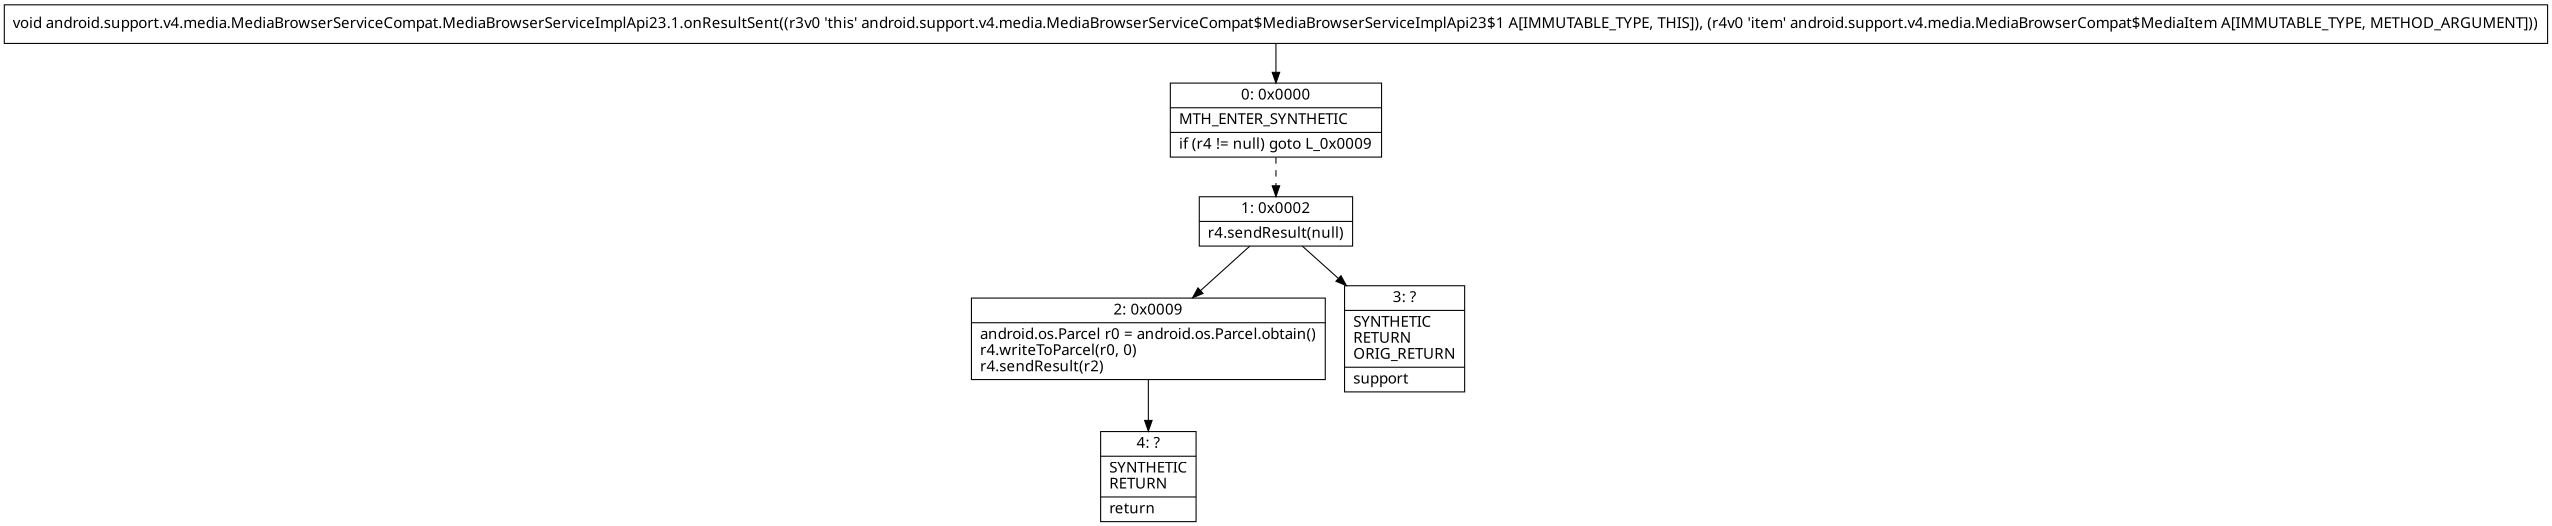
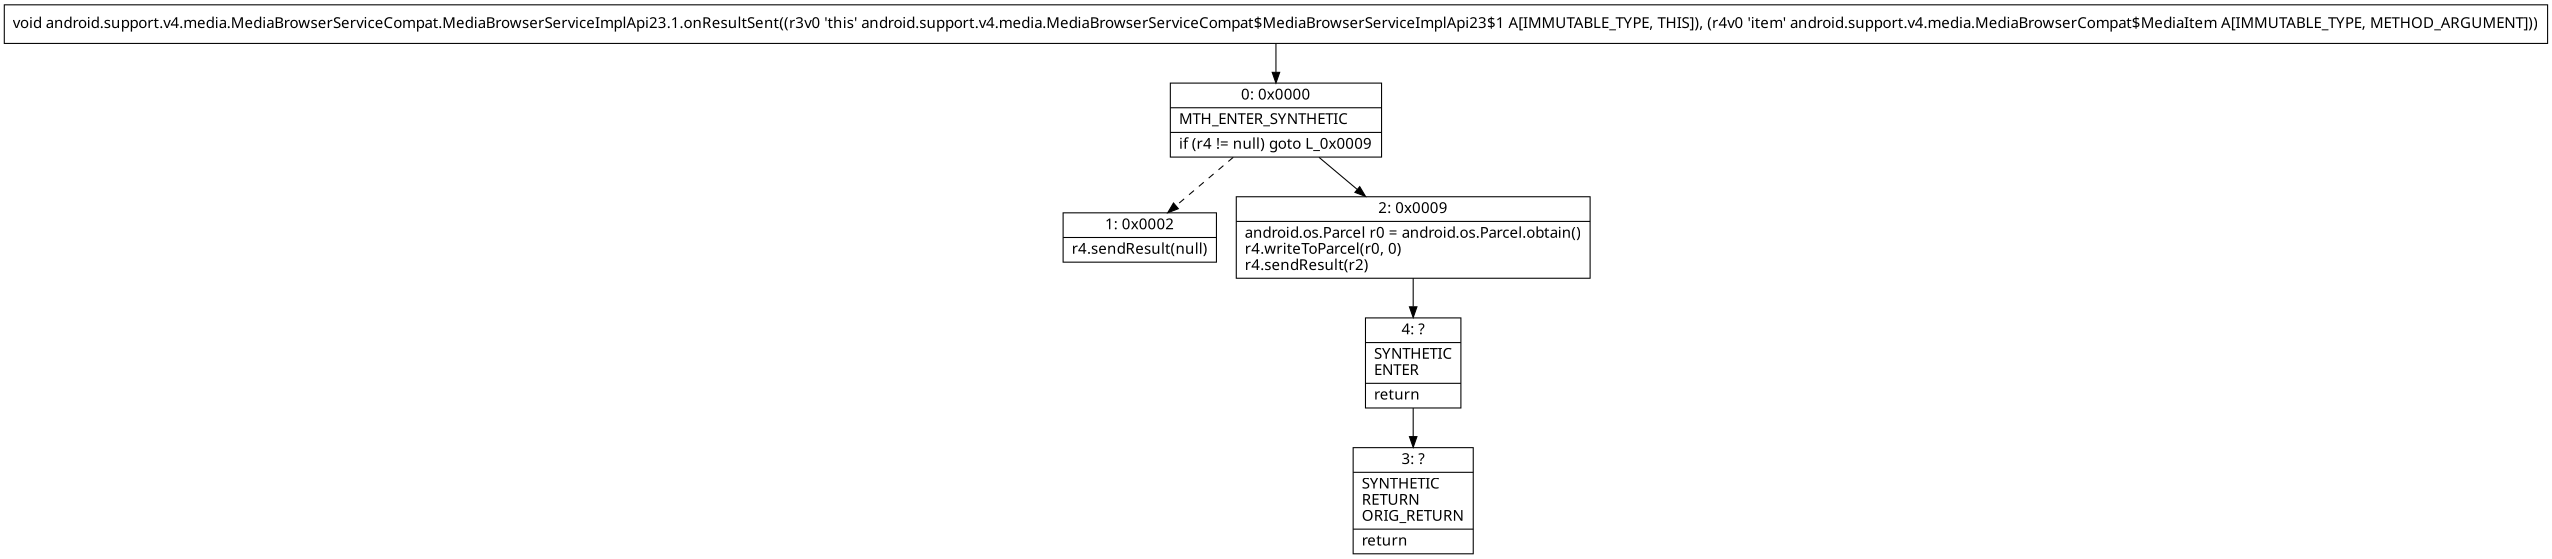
edge "1: 0x0002" -> "3: ?": now "4: ?" -> "3: ?"
edge "1: 0x0002" -> "2: 0x0009": now "0: 0x0000" -> "2: 0x0009"
node "3: ?": text "support" -> "return"
node "4: ?": text "RETURN" -> "ENTER"
